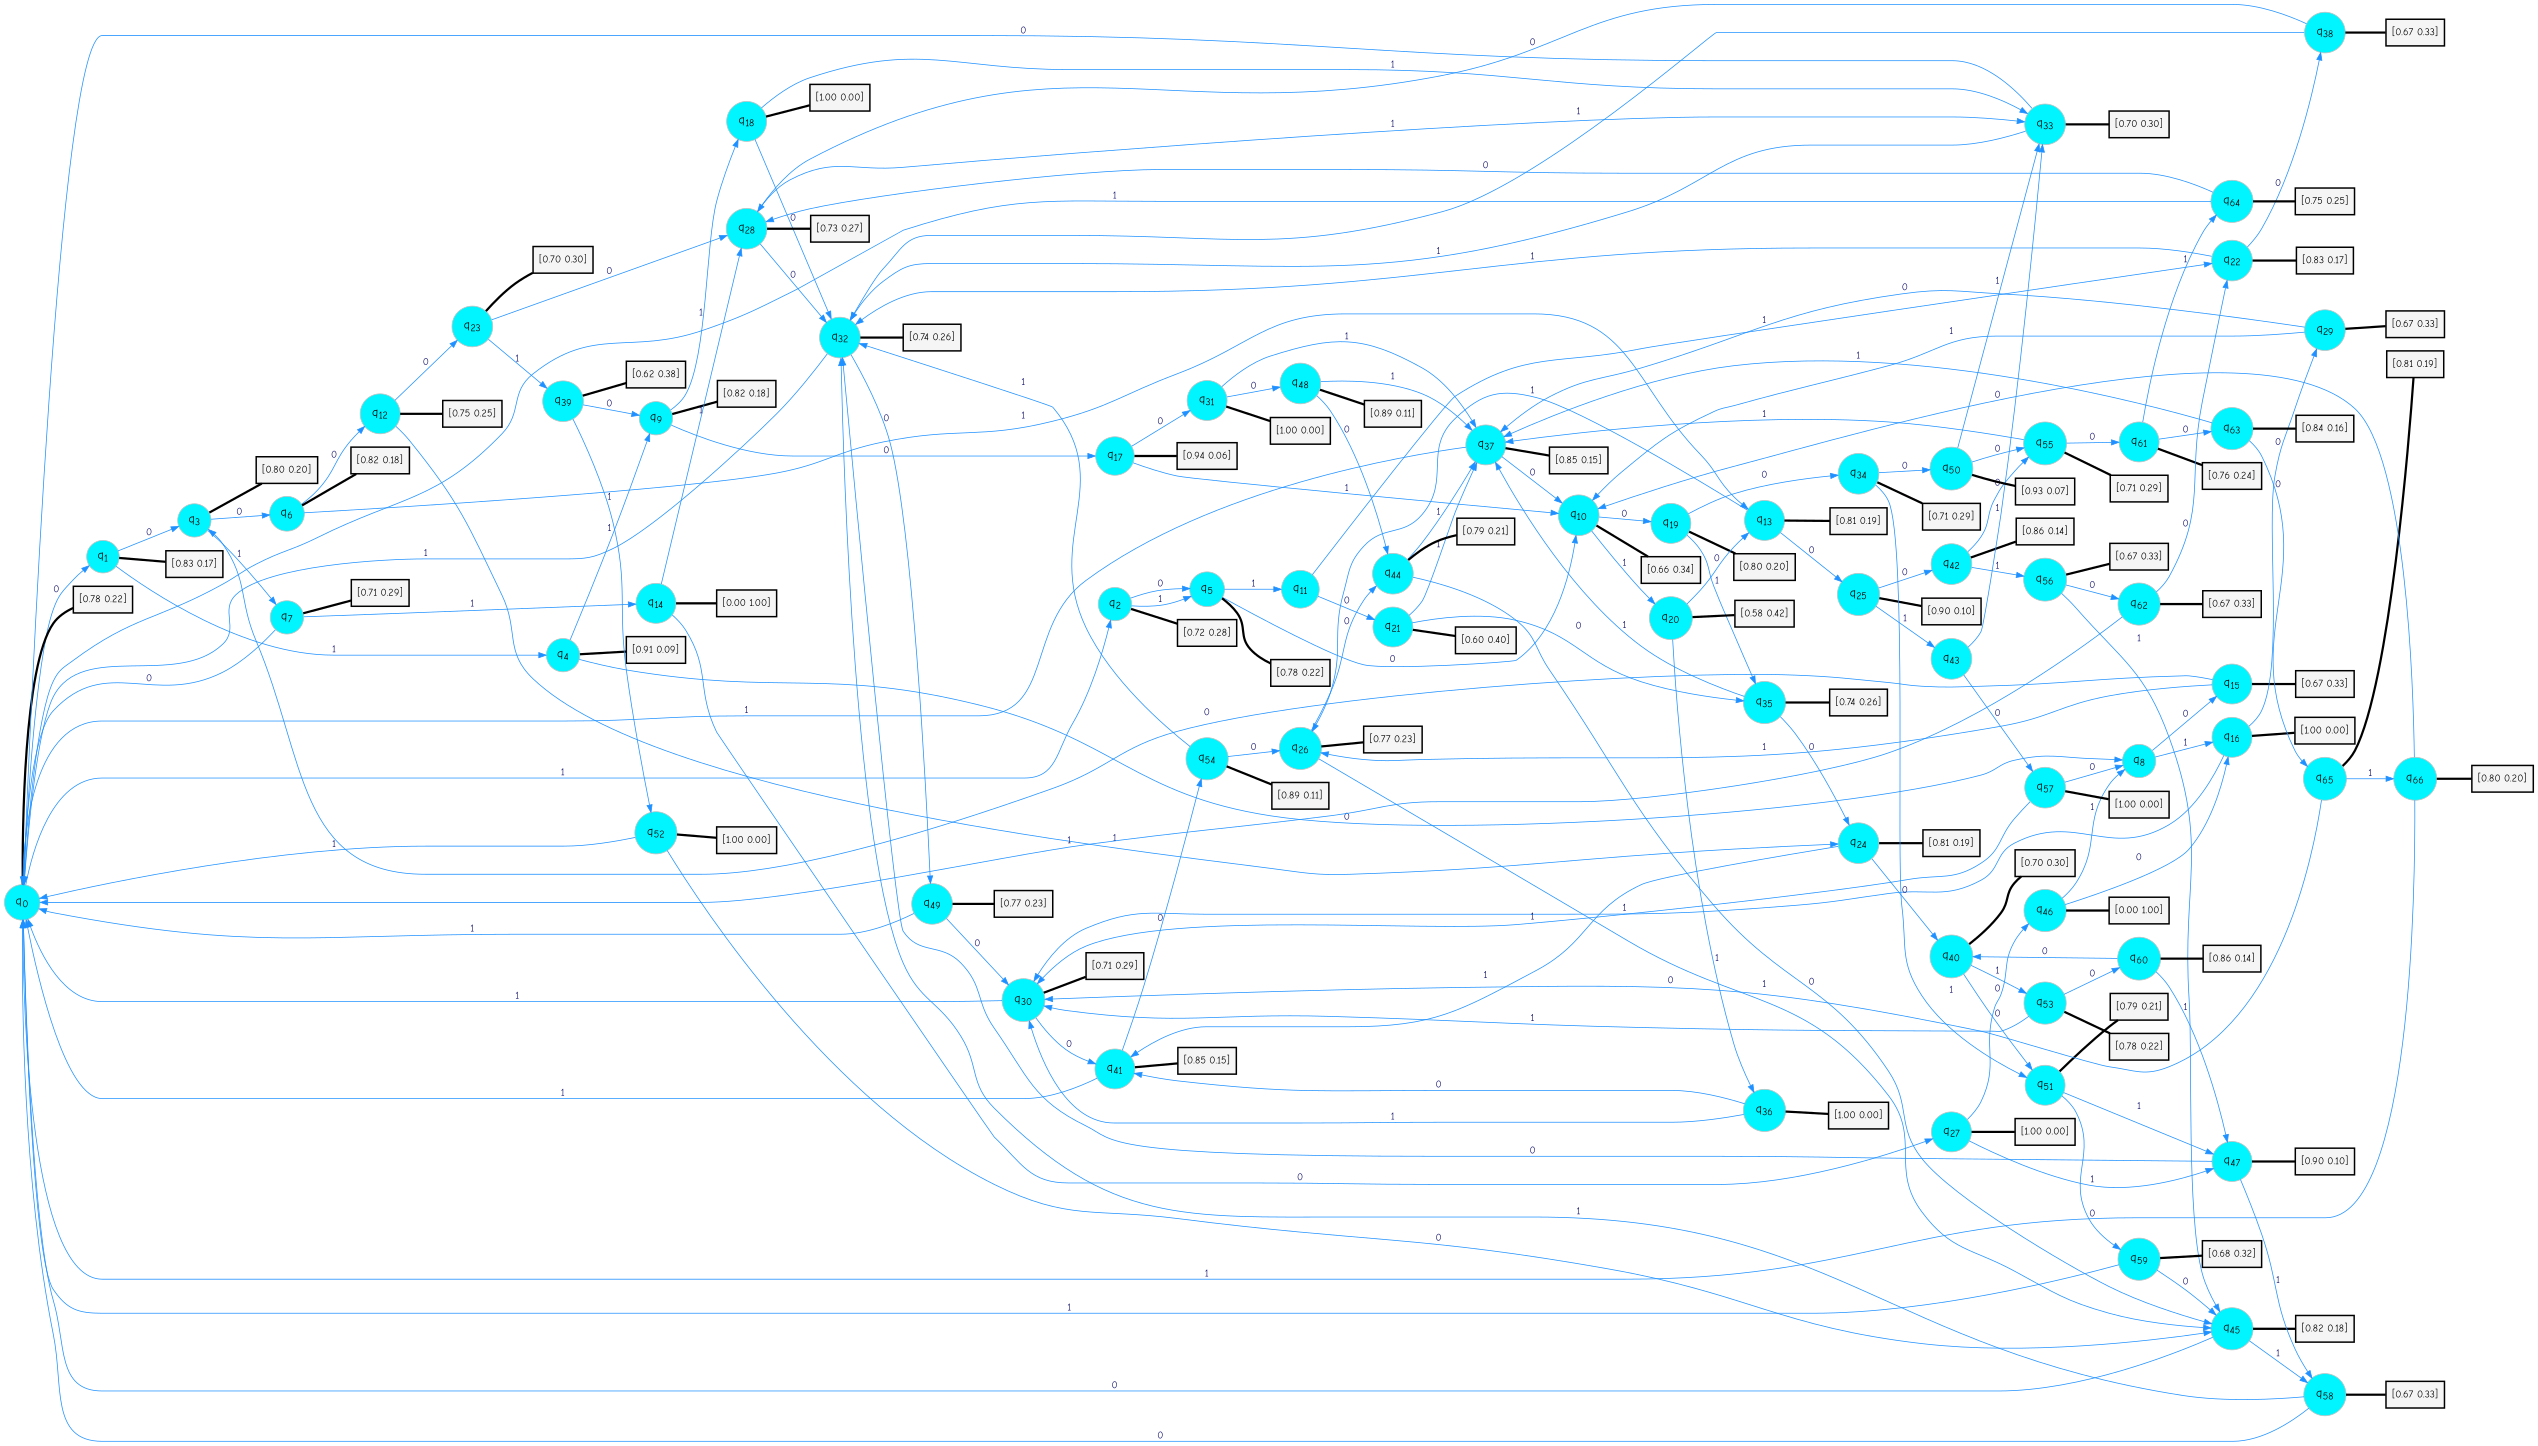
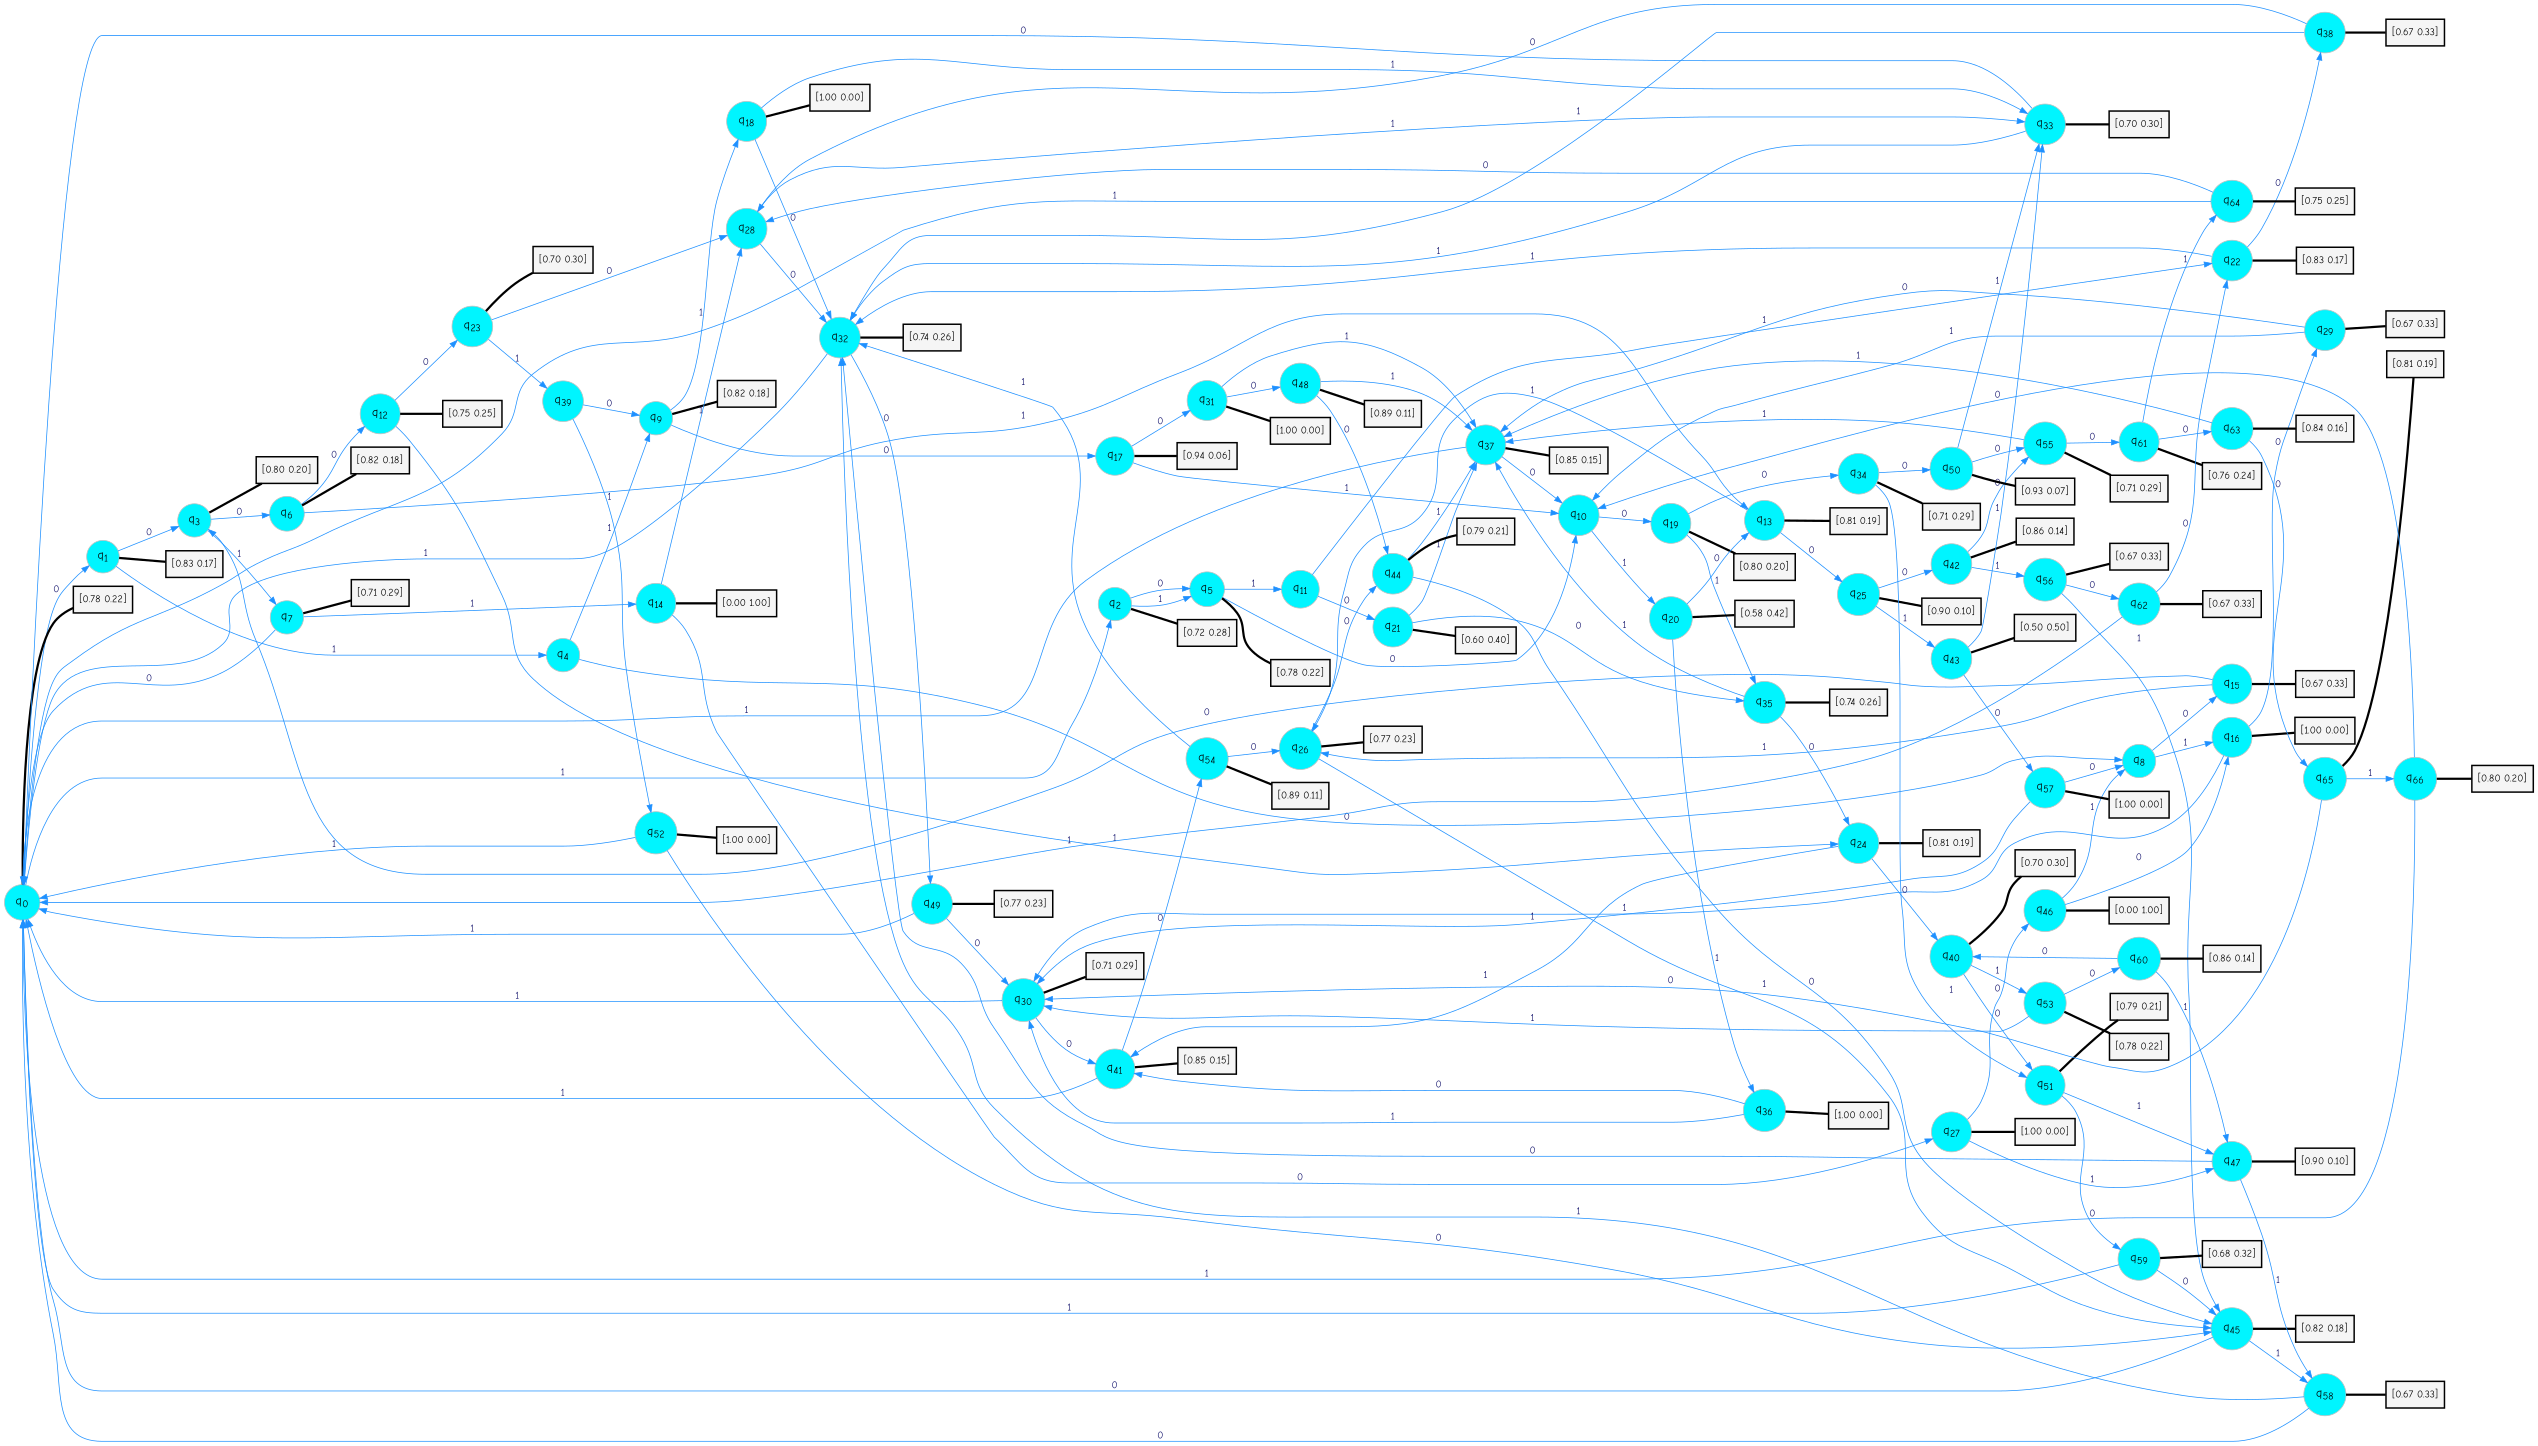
node "[0.73 0.27]": removed
node "[0.62 0.38]": removed
node "[0.66 0.34]": removed
node "[0.50 0.50]": added
node "[0.91 0.09]": removed
